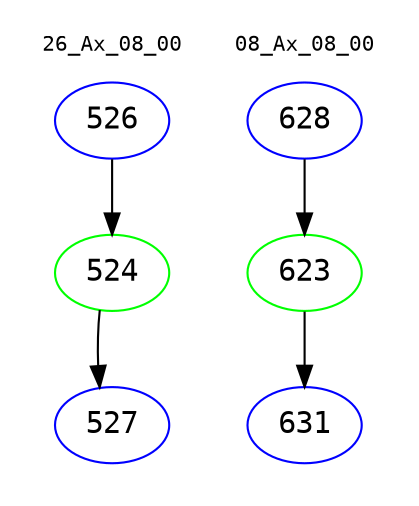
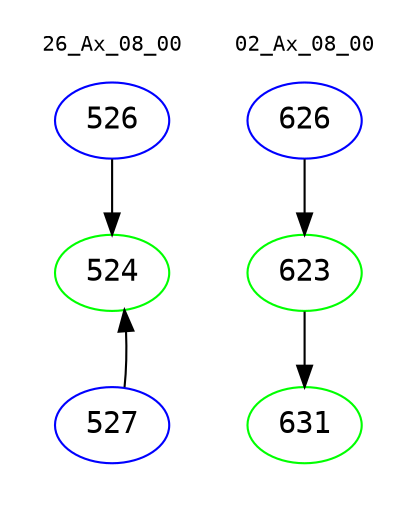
cluster "08_Ax_08_00": label "08_Ax_08_00" -> "02_Ax_08_00"
node "628": label "628" -> "626"
edge "524" -> "527": reversed
node "631": color blue -> green
